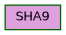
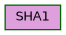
node "SHA9": label "SHA9" -> "SHA1"
